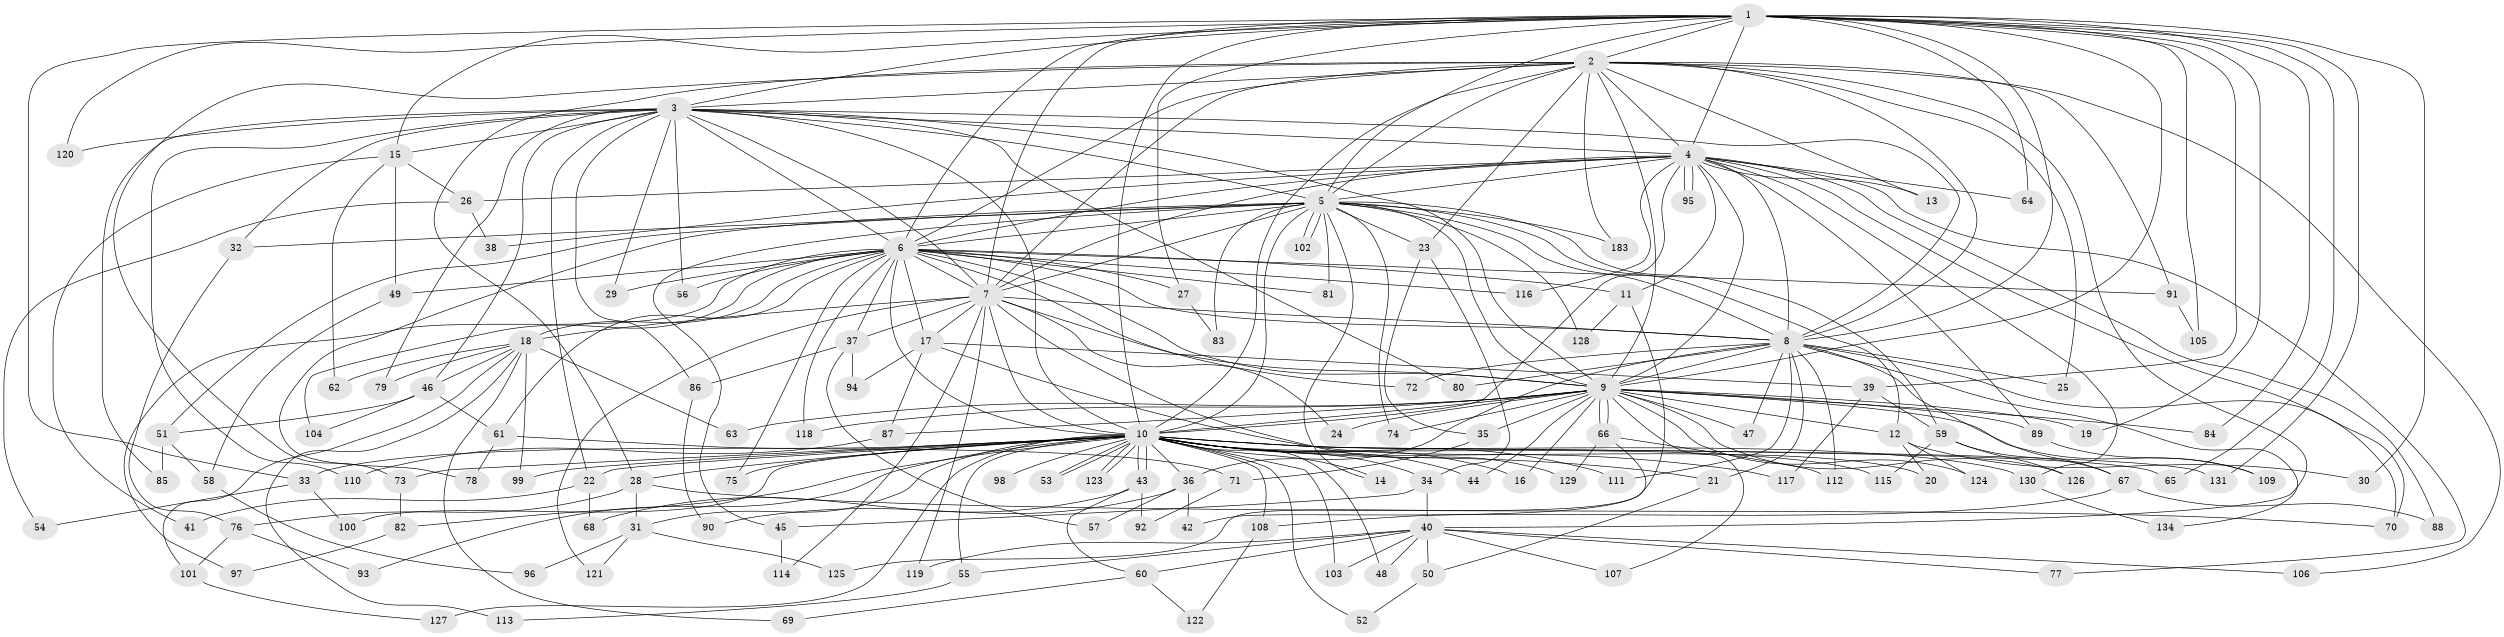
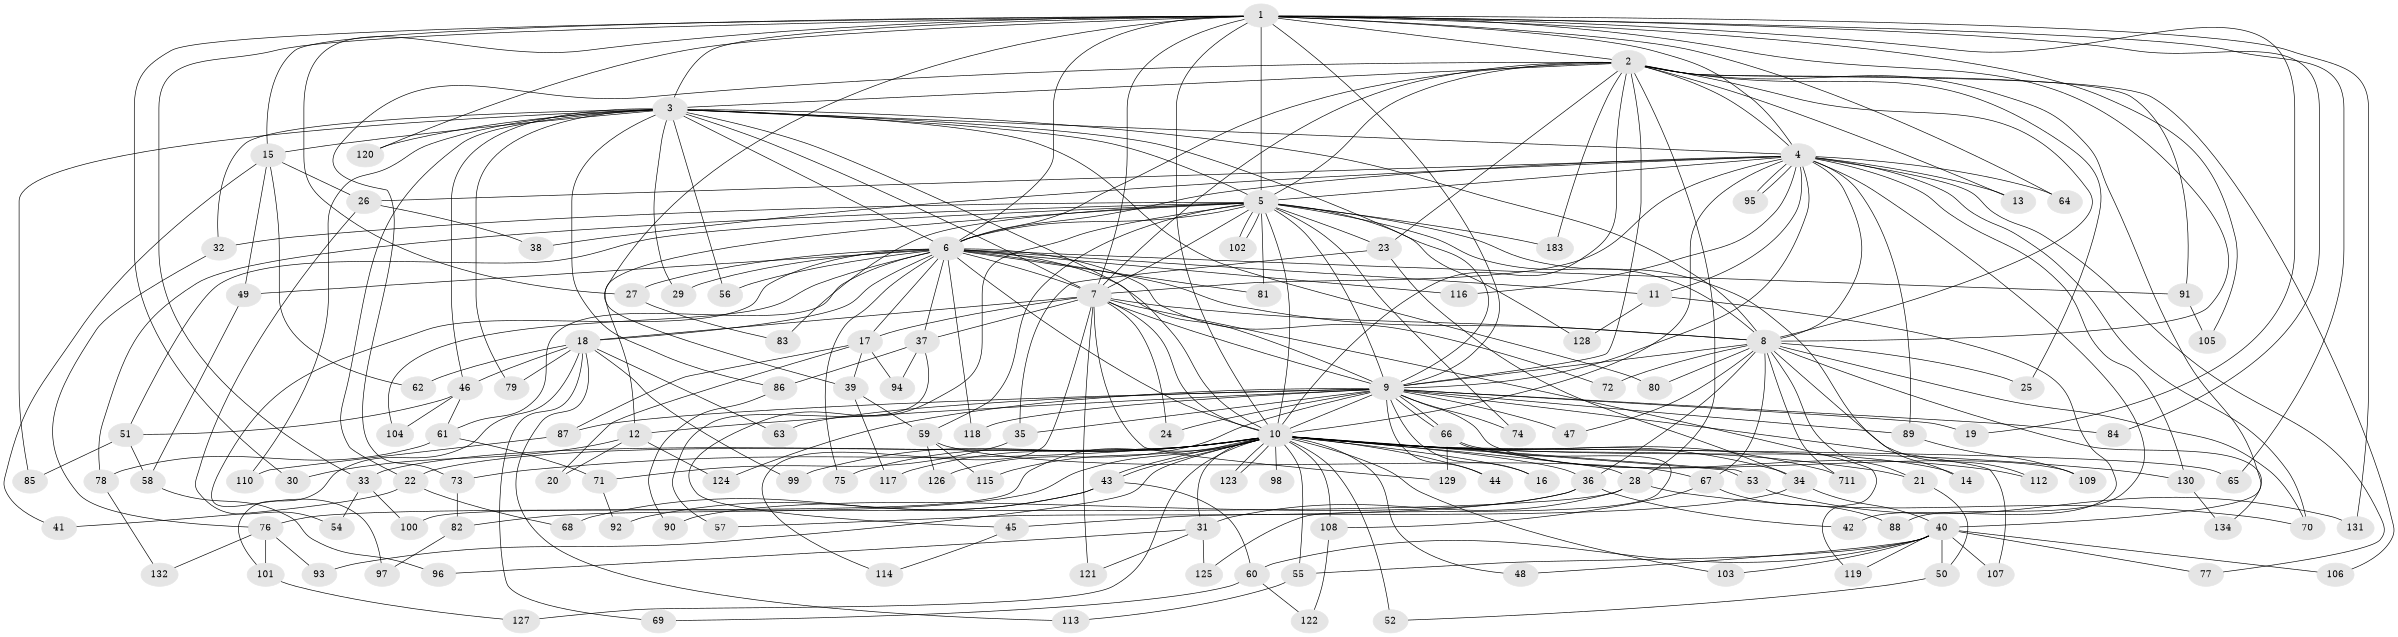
edge "10" -- "131": now "53" -- "131"
node "111": label "111" -> "711"
node "132": added
